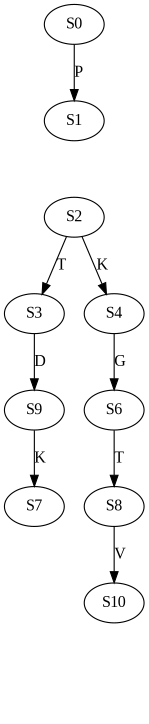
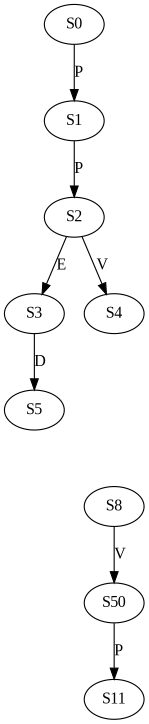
edge "S1" -> "S2": added, label "P"
edge "S2" -> "S3": label "T" -> "E"
edge "S2" -> "S4": label "K" -> "V"
node "S9": label "S9" -> "S5"
node "S6": removed
node "S7": removed
node "S10": label "S10" -> "S50"
node "S11": added
